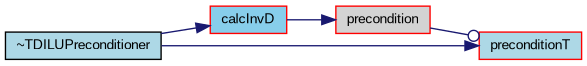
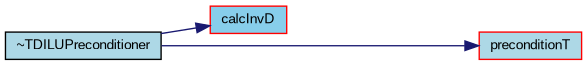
node "precondition": removed
